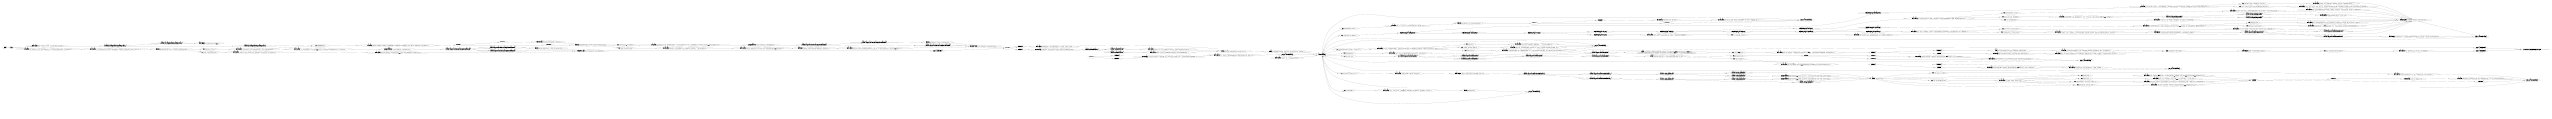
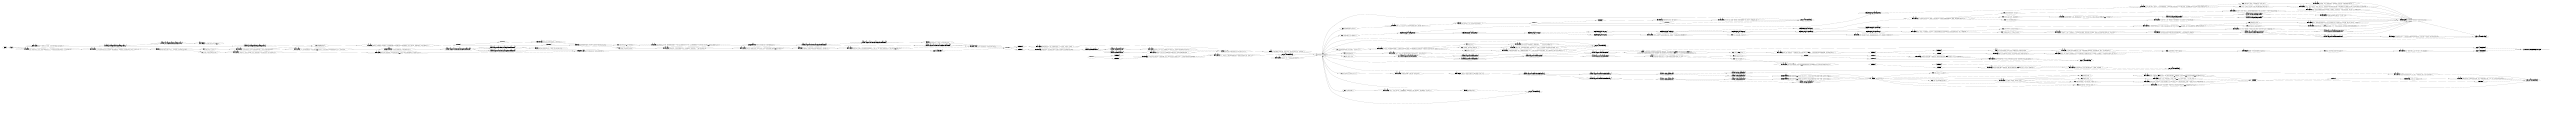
node "aboutmehubbing": label "aboutmehubbing" -> "不过我刚才是不是真的唬住你了"
